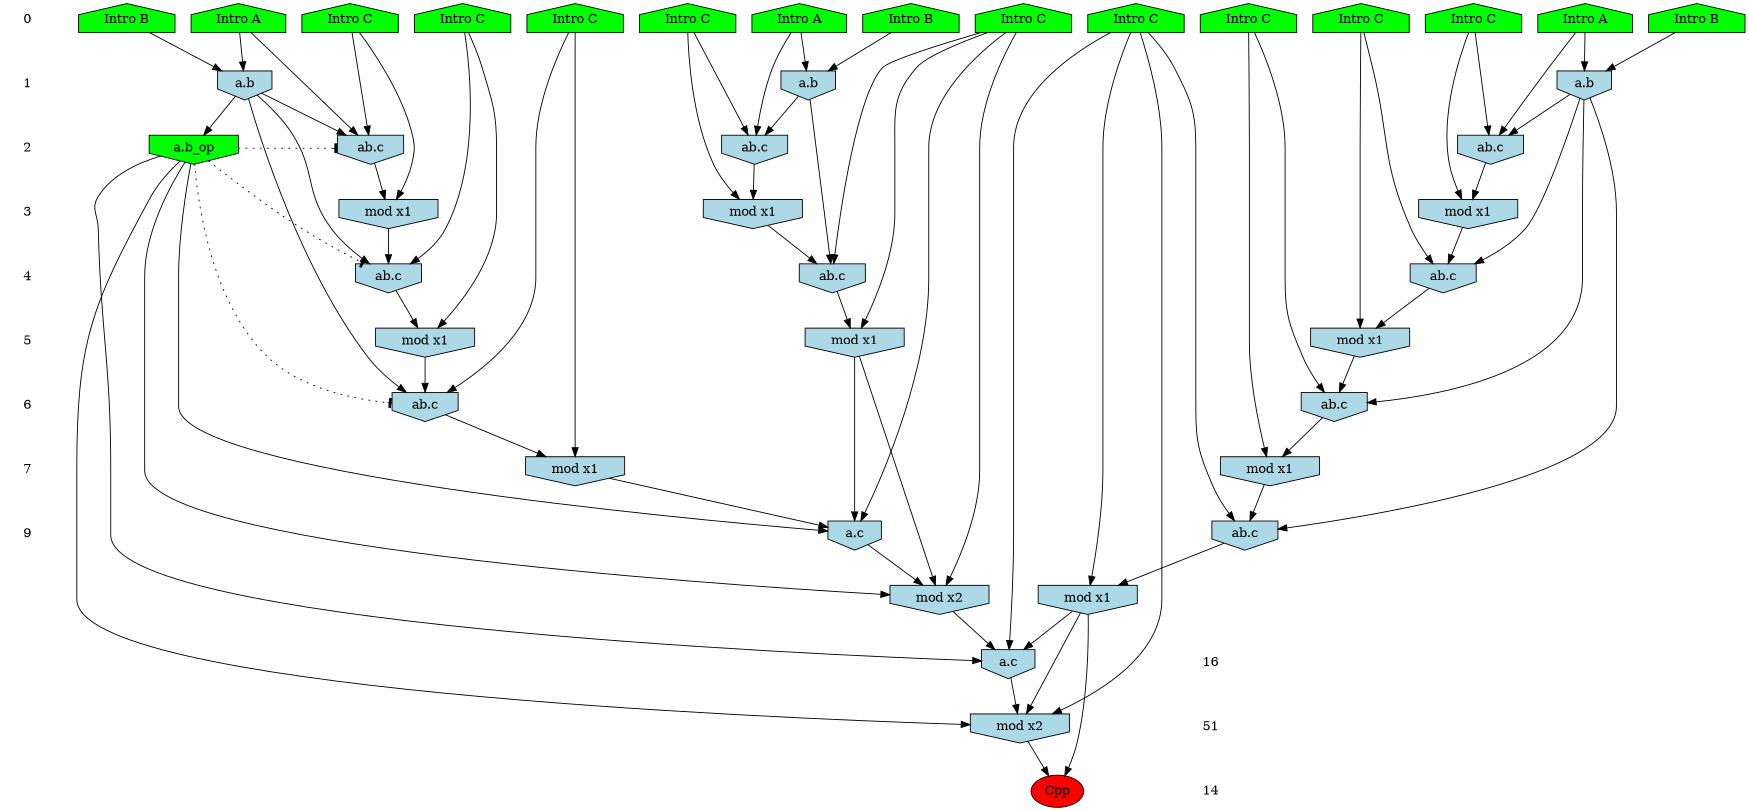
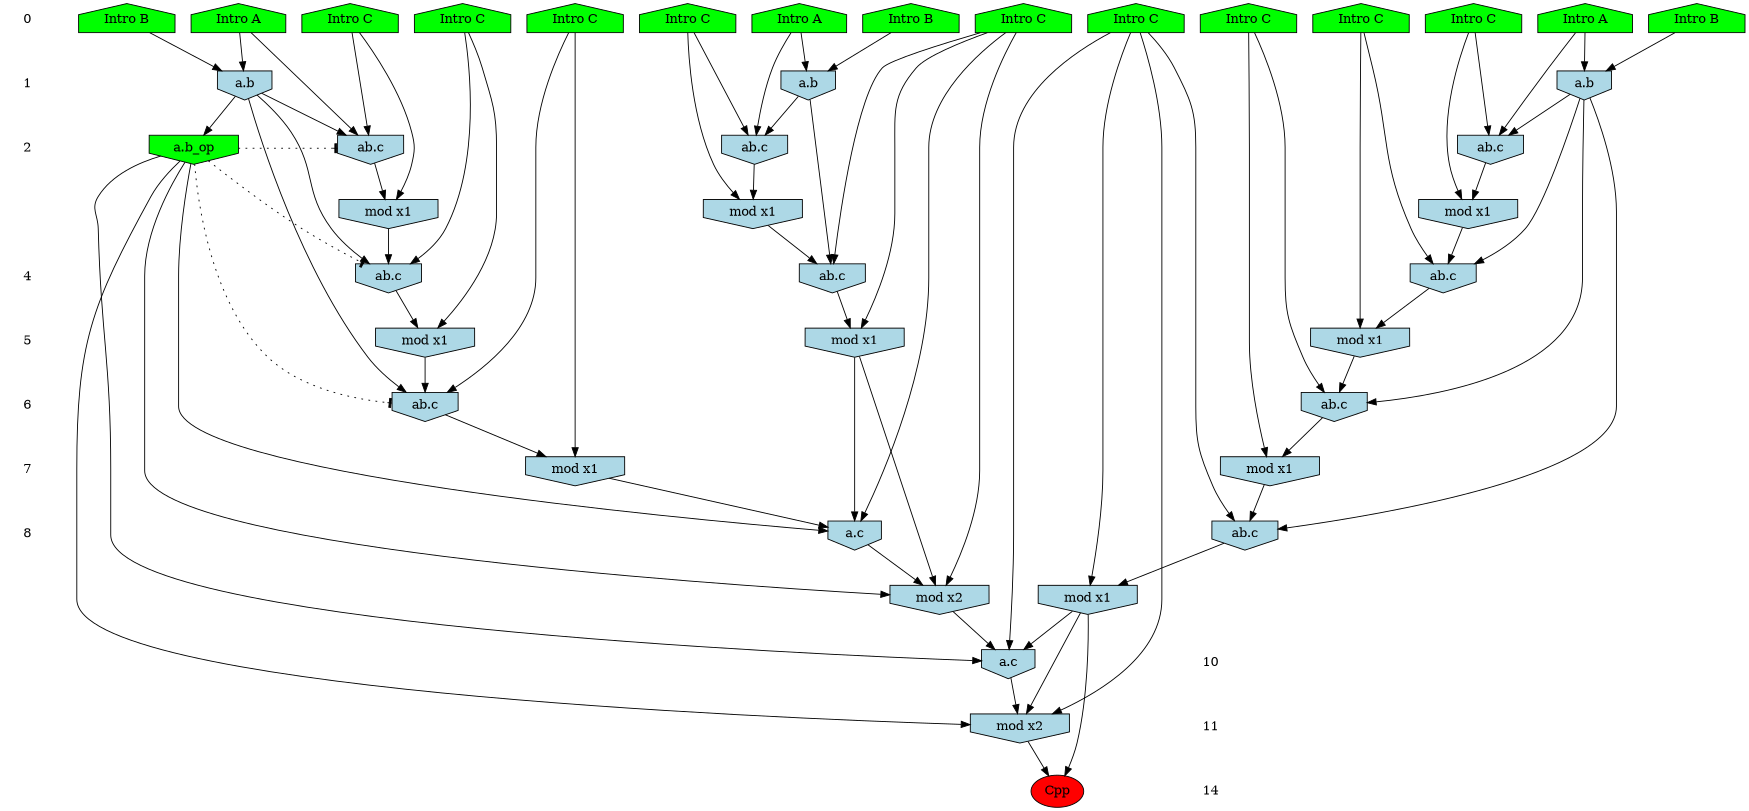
node "3": removed
node "9": label "9" -> "8"
node "16": label "16" -> "10"
node "51": label "51" -> "11"
